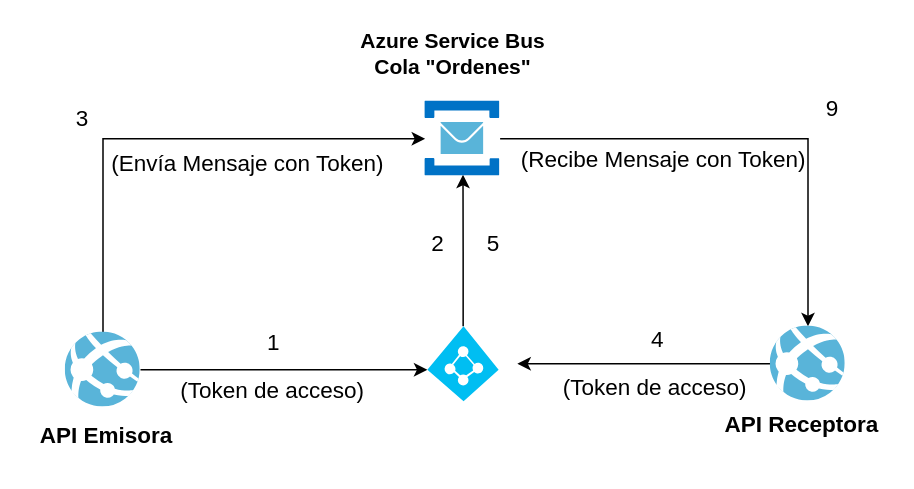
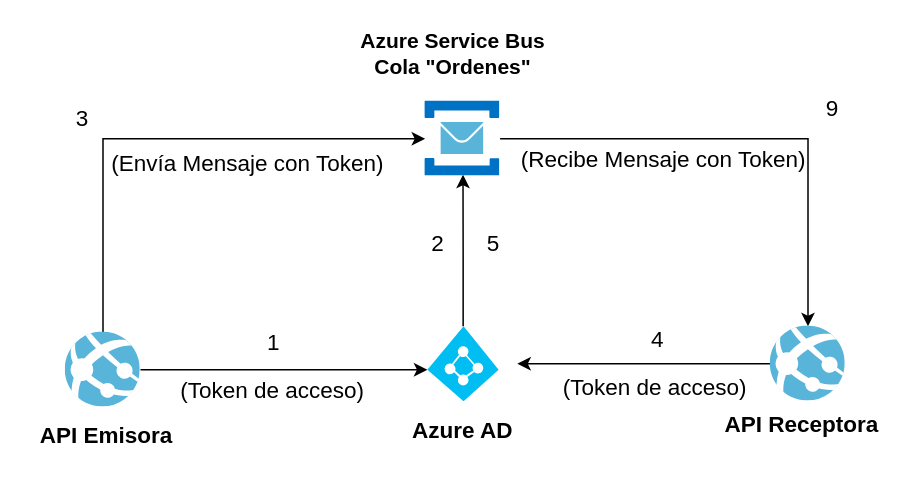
node "Azure AD": added
